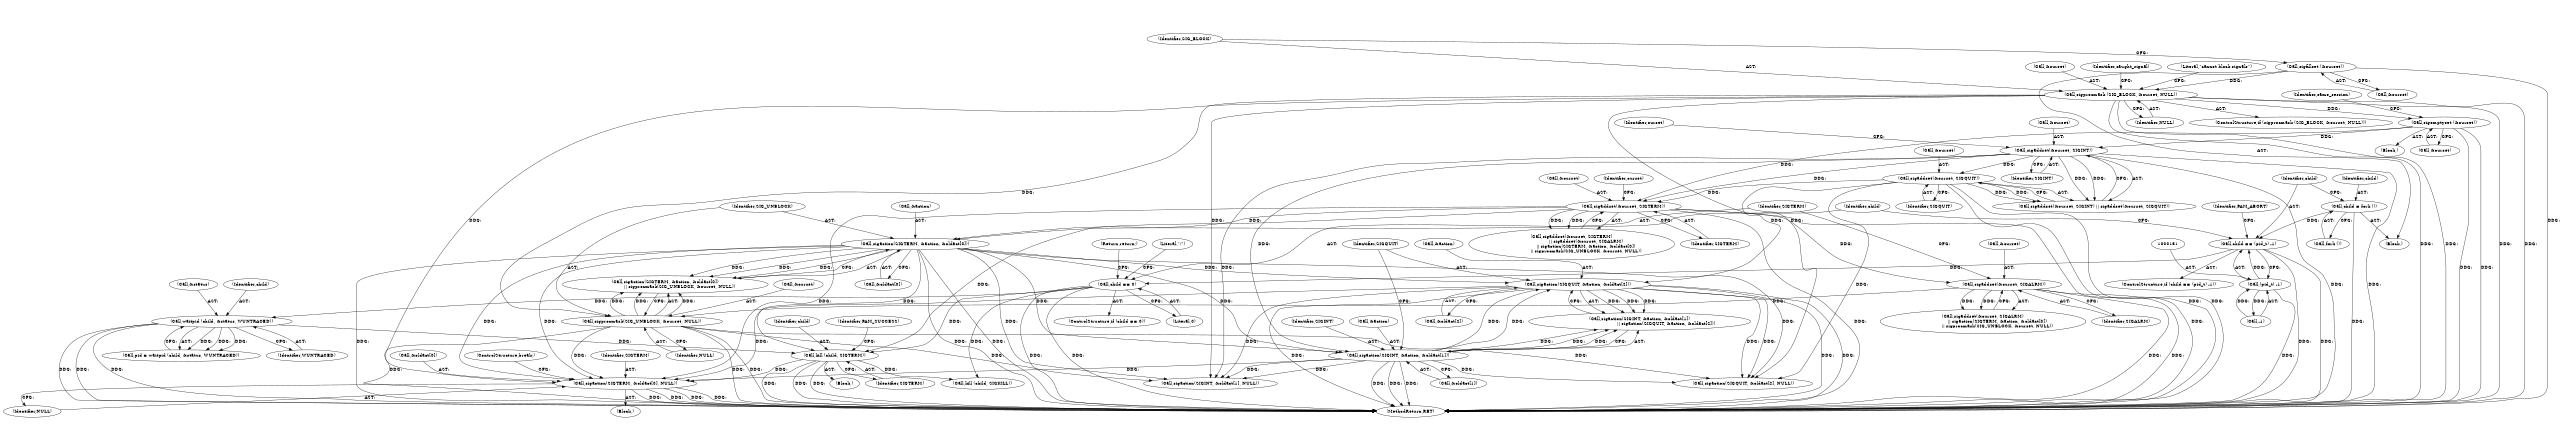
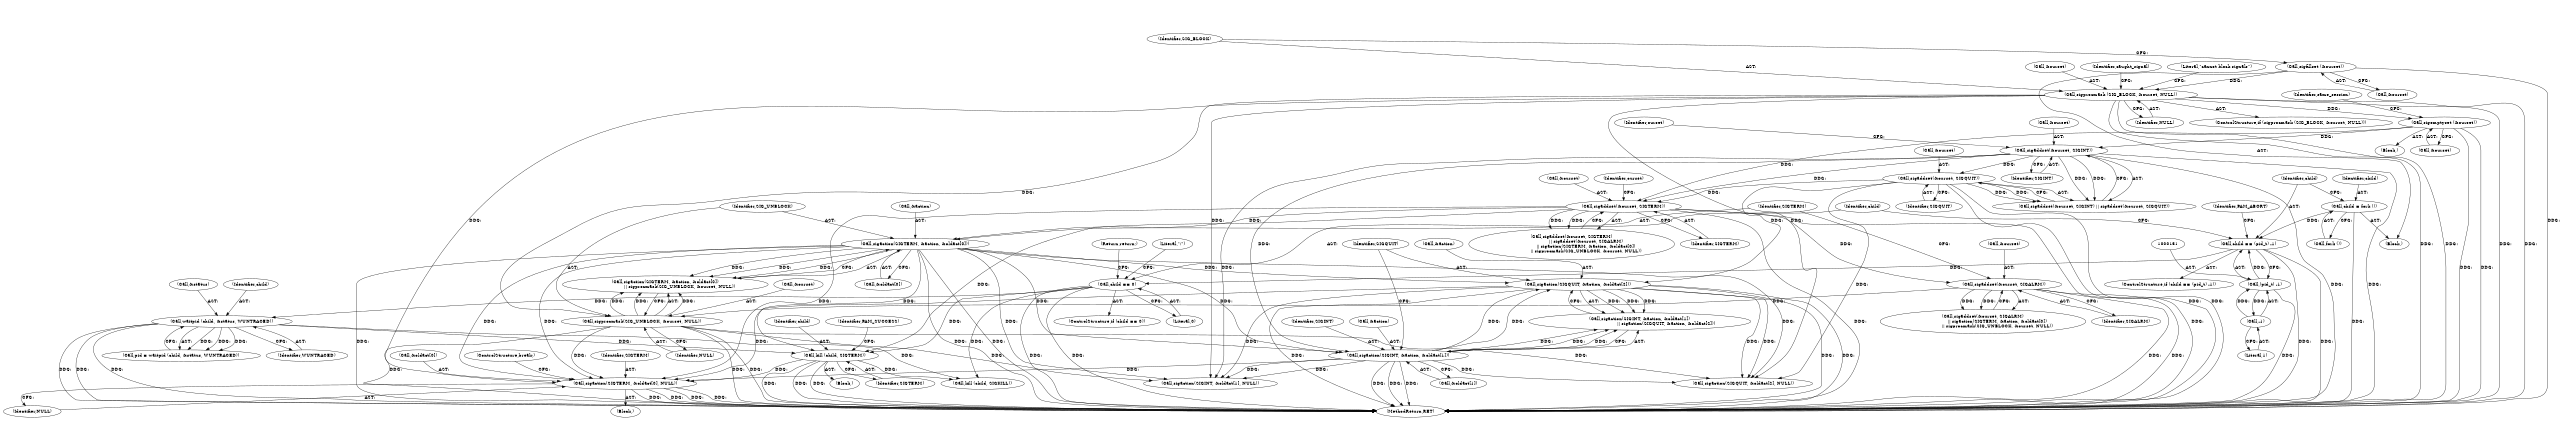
node "(Call,&oldact[2])": removed
edge "(Call,waitpid (child, &status, WUNTRACED))" -> "(Call,kill (child, SIGKILL))": added, label "DDG:"
node "(Literal,1)": added
